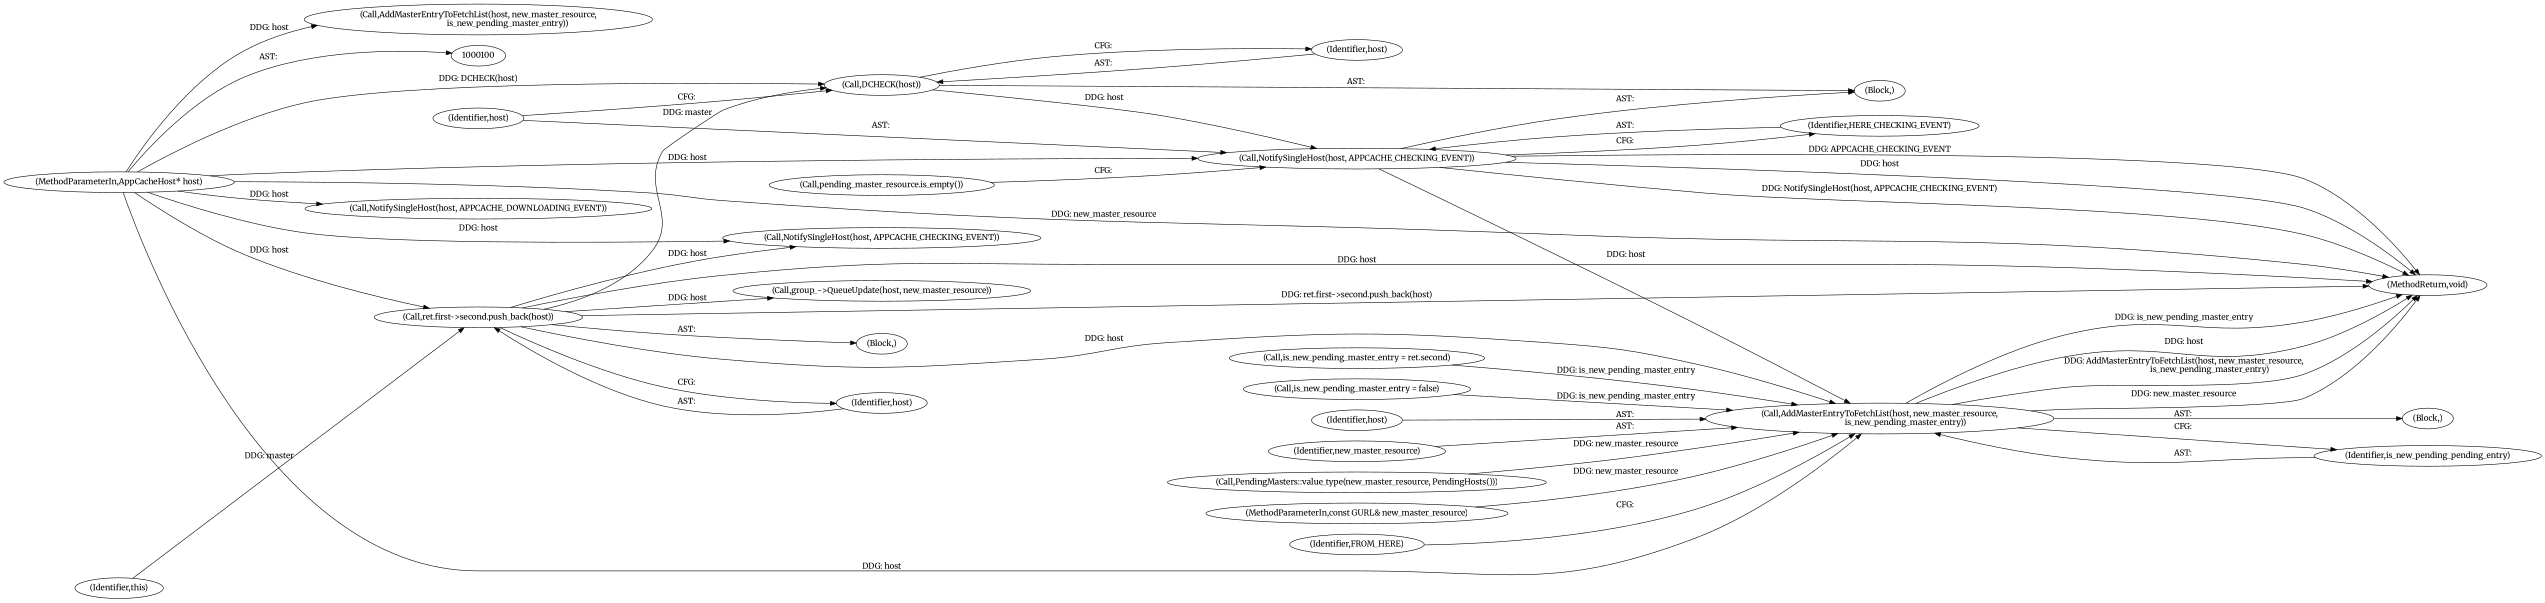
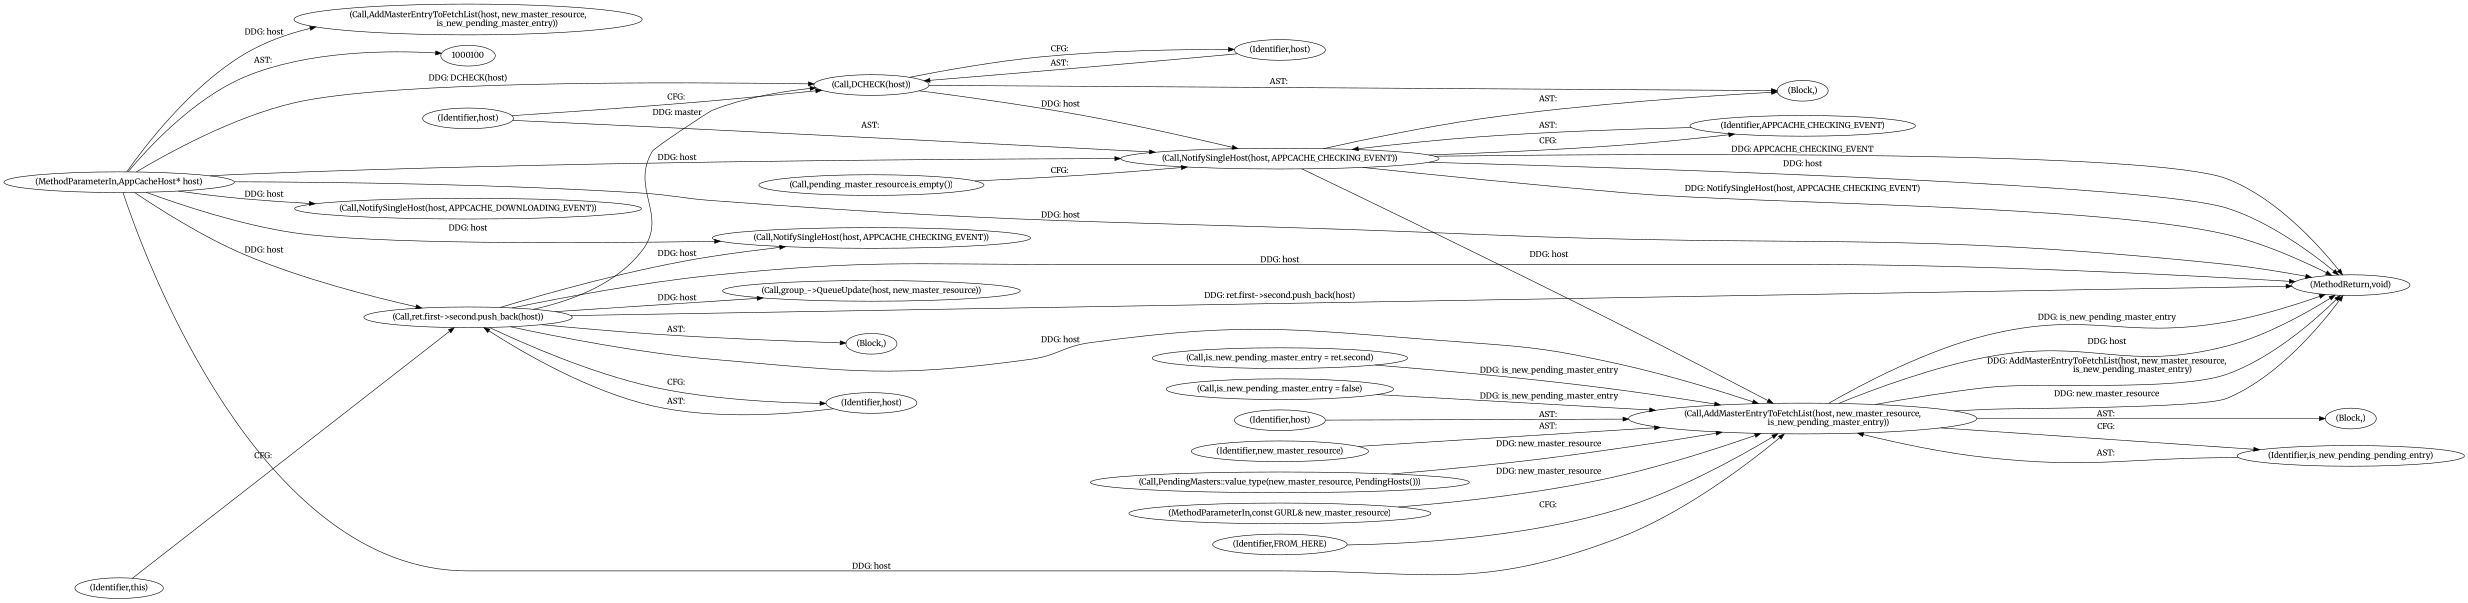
node "(Identifier,HERE_CHECKING_EVENT)": label "(Identifier,HERE_CHECKING_EVENT)" -> "(Identifier,APPCACHE_CHECKING_EVENT)"
edge "(MethodParameterIn,AppCacheHost* host)" -> "(MethodReturn,void)": label "DDG: new_master_resource" -> "DDG: host"
edge "(Identifier,this)" -> "(Call,ret.first->second.push_back(host))": label "DDG: master" -> "CFG: "
